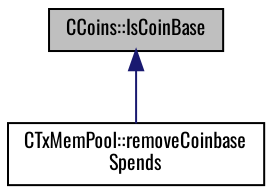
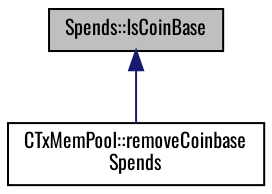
node "CCoins::IsCoinBase": label "CCoins::IsCoinBase" -> "Spends::IsCoinBase"
